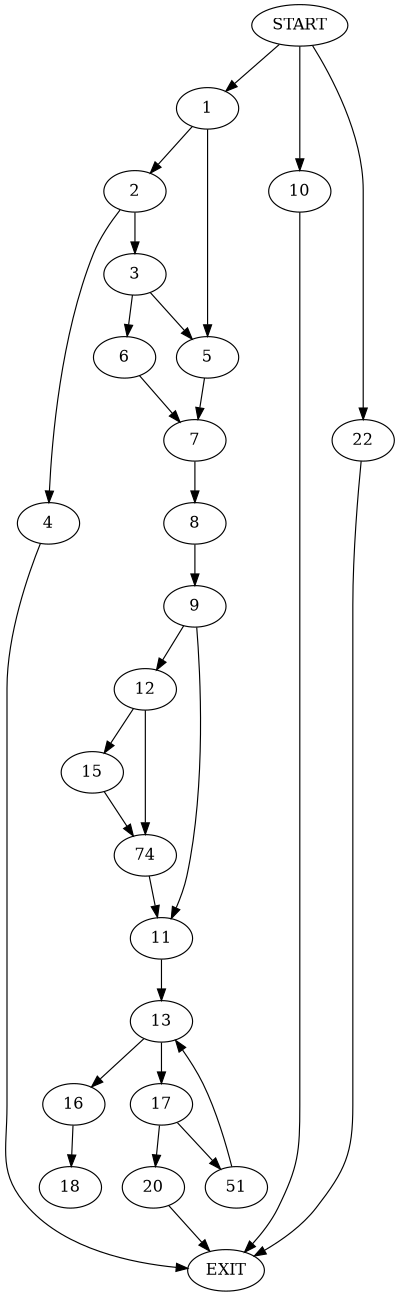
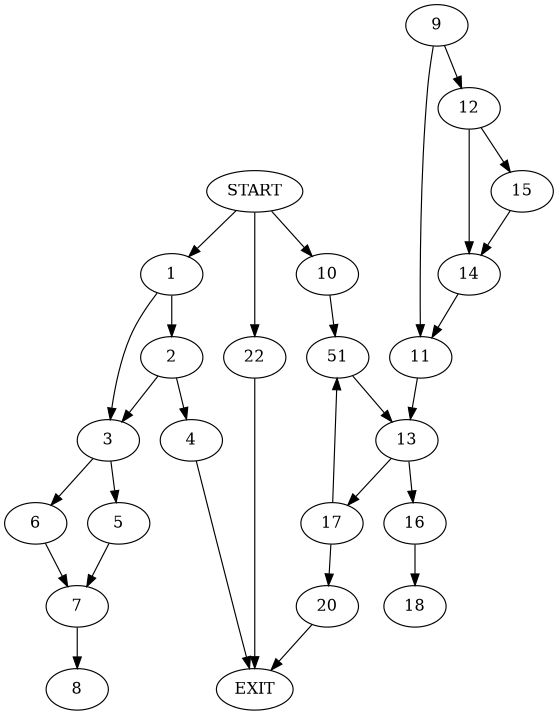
edge "1" -> "5": now "1" -> "3"
edge "8" -> "9": removed
edge "10" -> "EXIT": now "10" -> "51"
node "74": label "74" -> "14"
